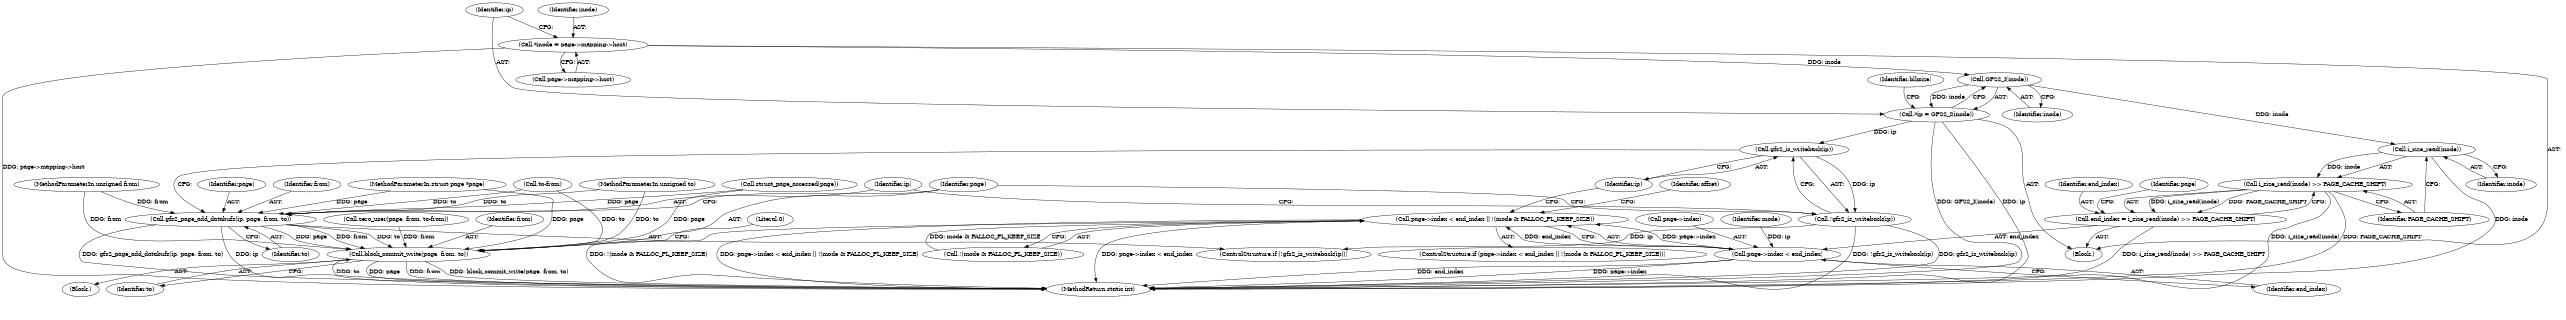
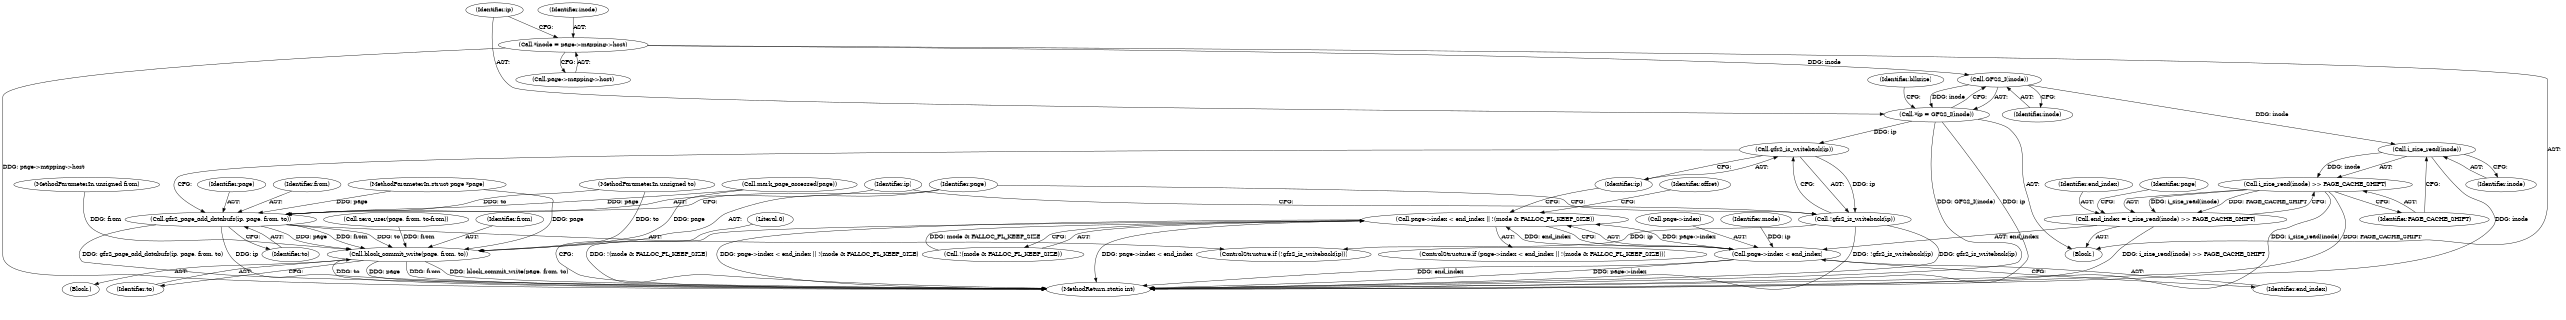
node "(Call,to-from)": removed
node "(Call,struct_page_accessed(page))": label "(Call,struct_page_accessed(page))" -> "(Call,mark_page_accessed(page))"
edge "(MethodParameterIn,unsigned from)" -> "(Call,gfs2_page_add_databufs(ip, page, from, to))": removed, label "DDG: from"
edge "(Literal,0)" -> "(Call,block_commit_write(page, from, to))": now "(Literal,0)" -> "(MethodReturn,static int)"
